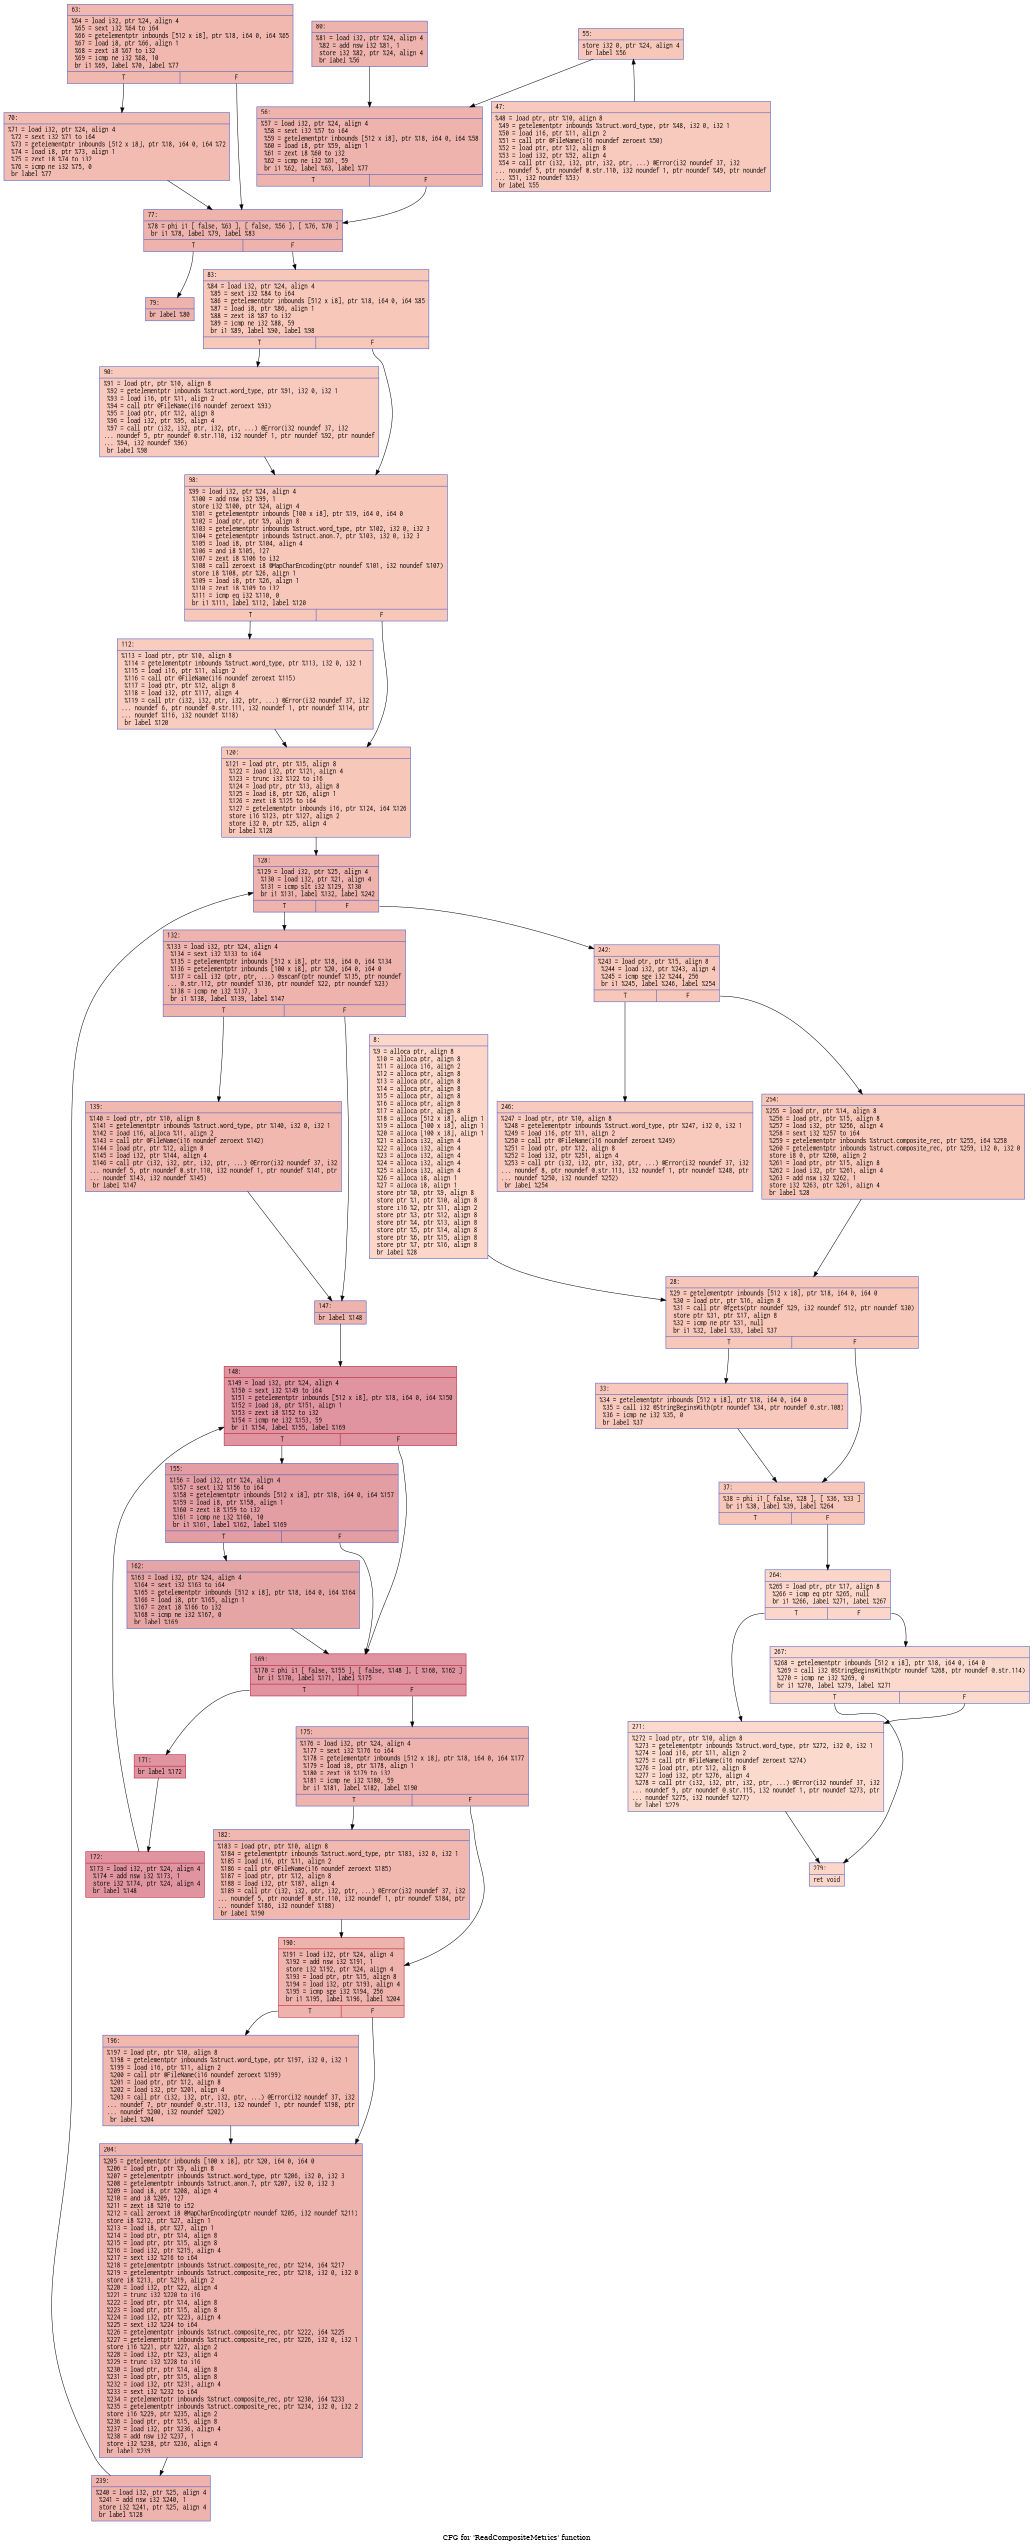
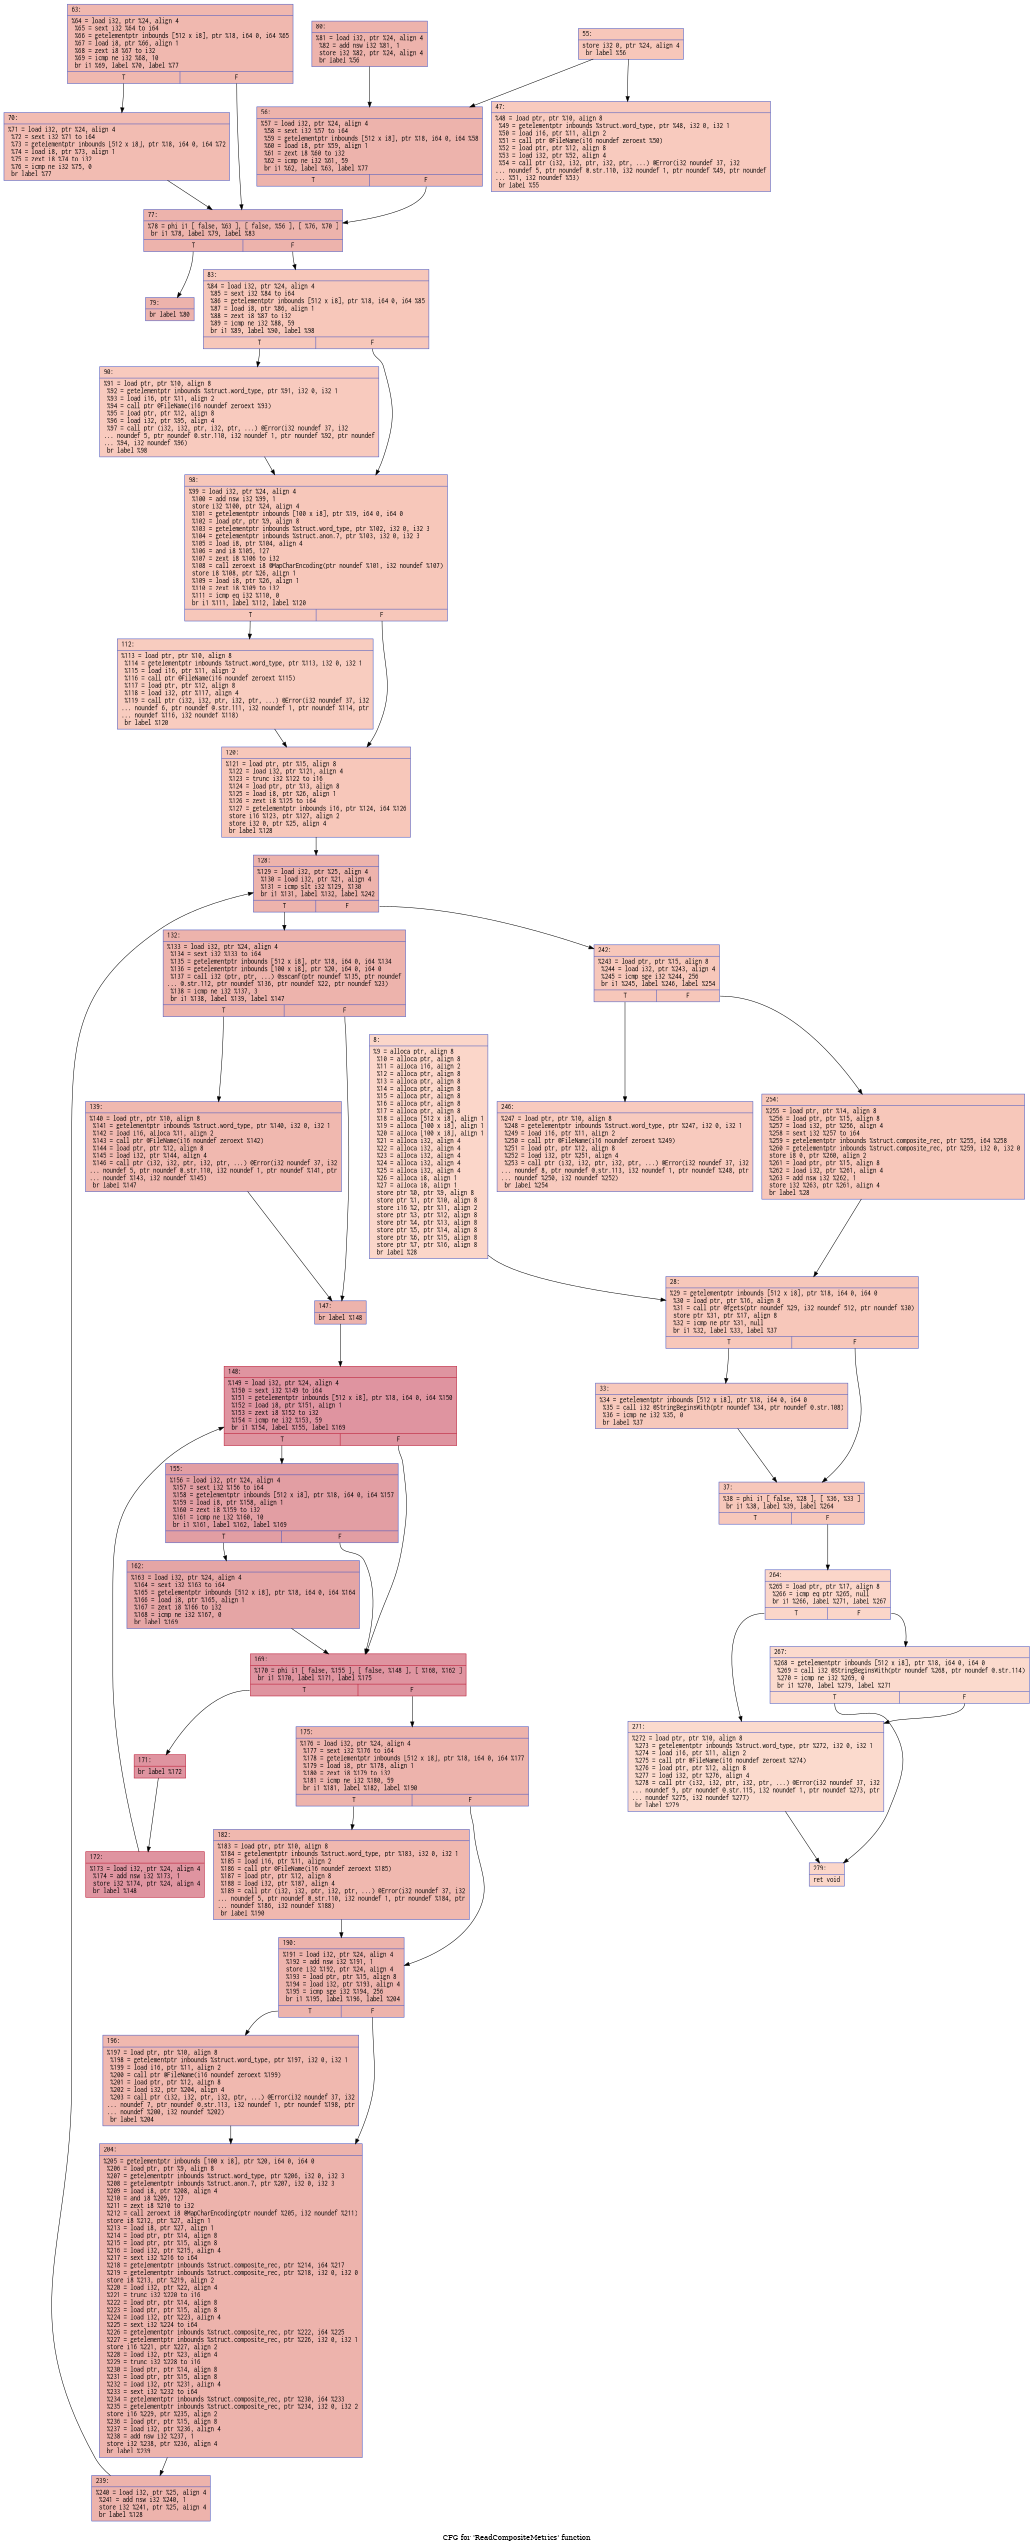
edge "47:" -> "55:": reversed
node "190:": color #b70d28ff -> #3d50c3ff
node "196:": text "%202 = load i32, ptr %201, align 4" -> "%202 = load i32, ptr %204, align 4"
node "204:": text "%211 = zext i8 %210 to i52" -> "%211 = zext i8 %210 to i32"
